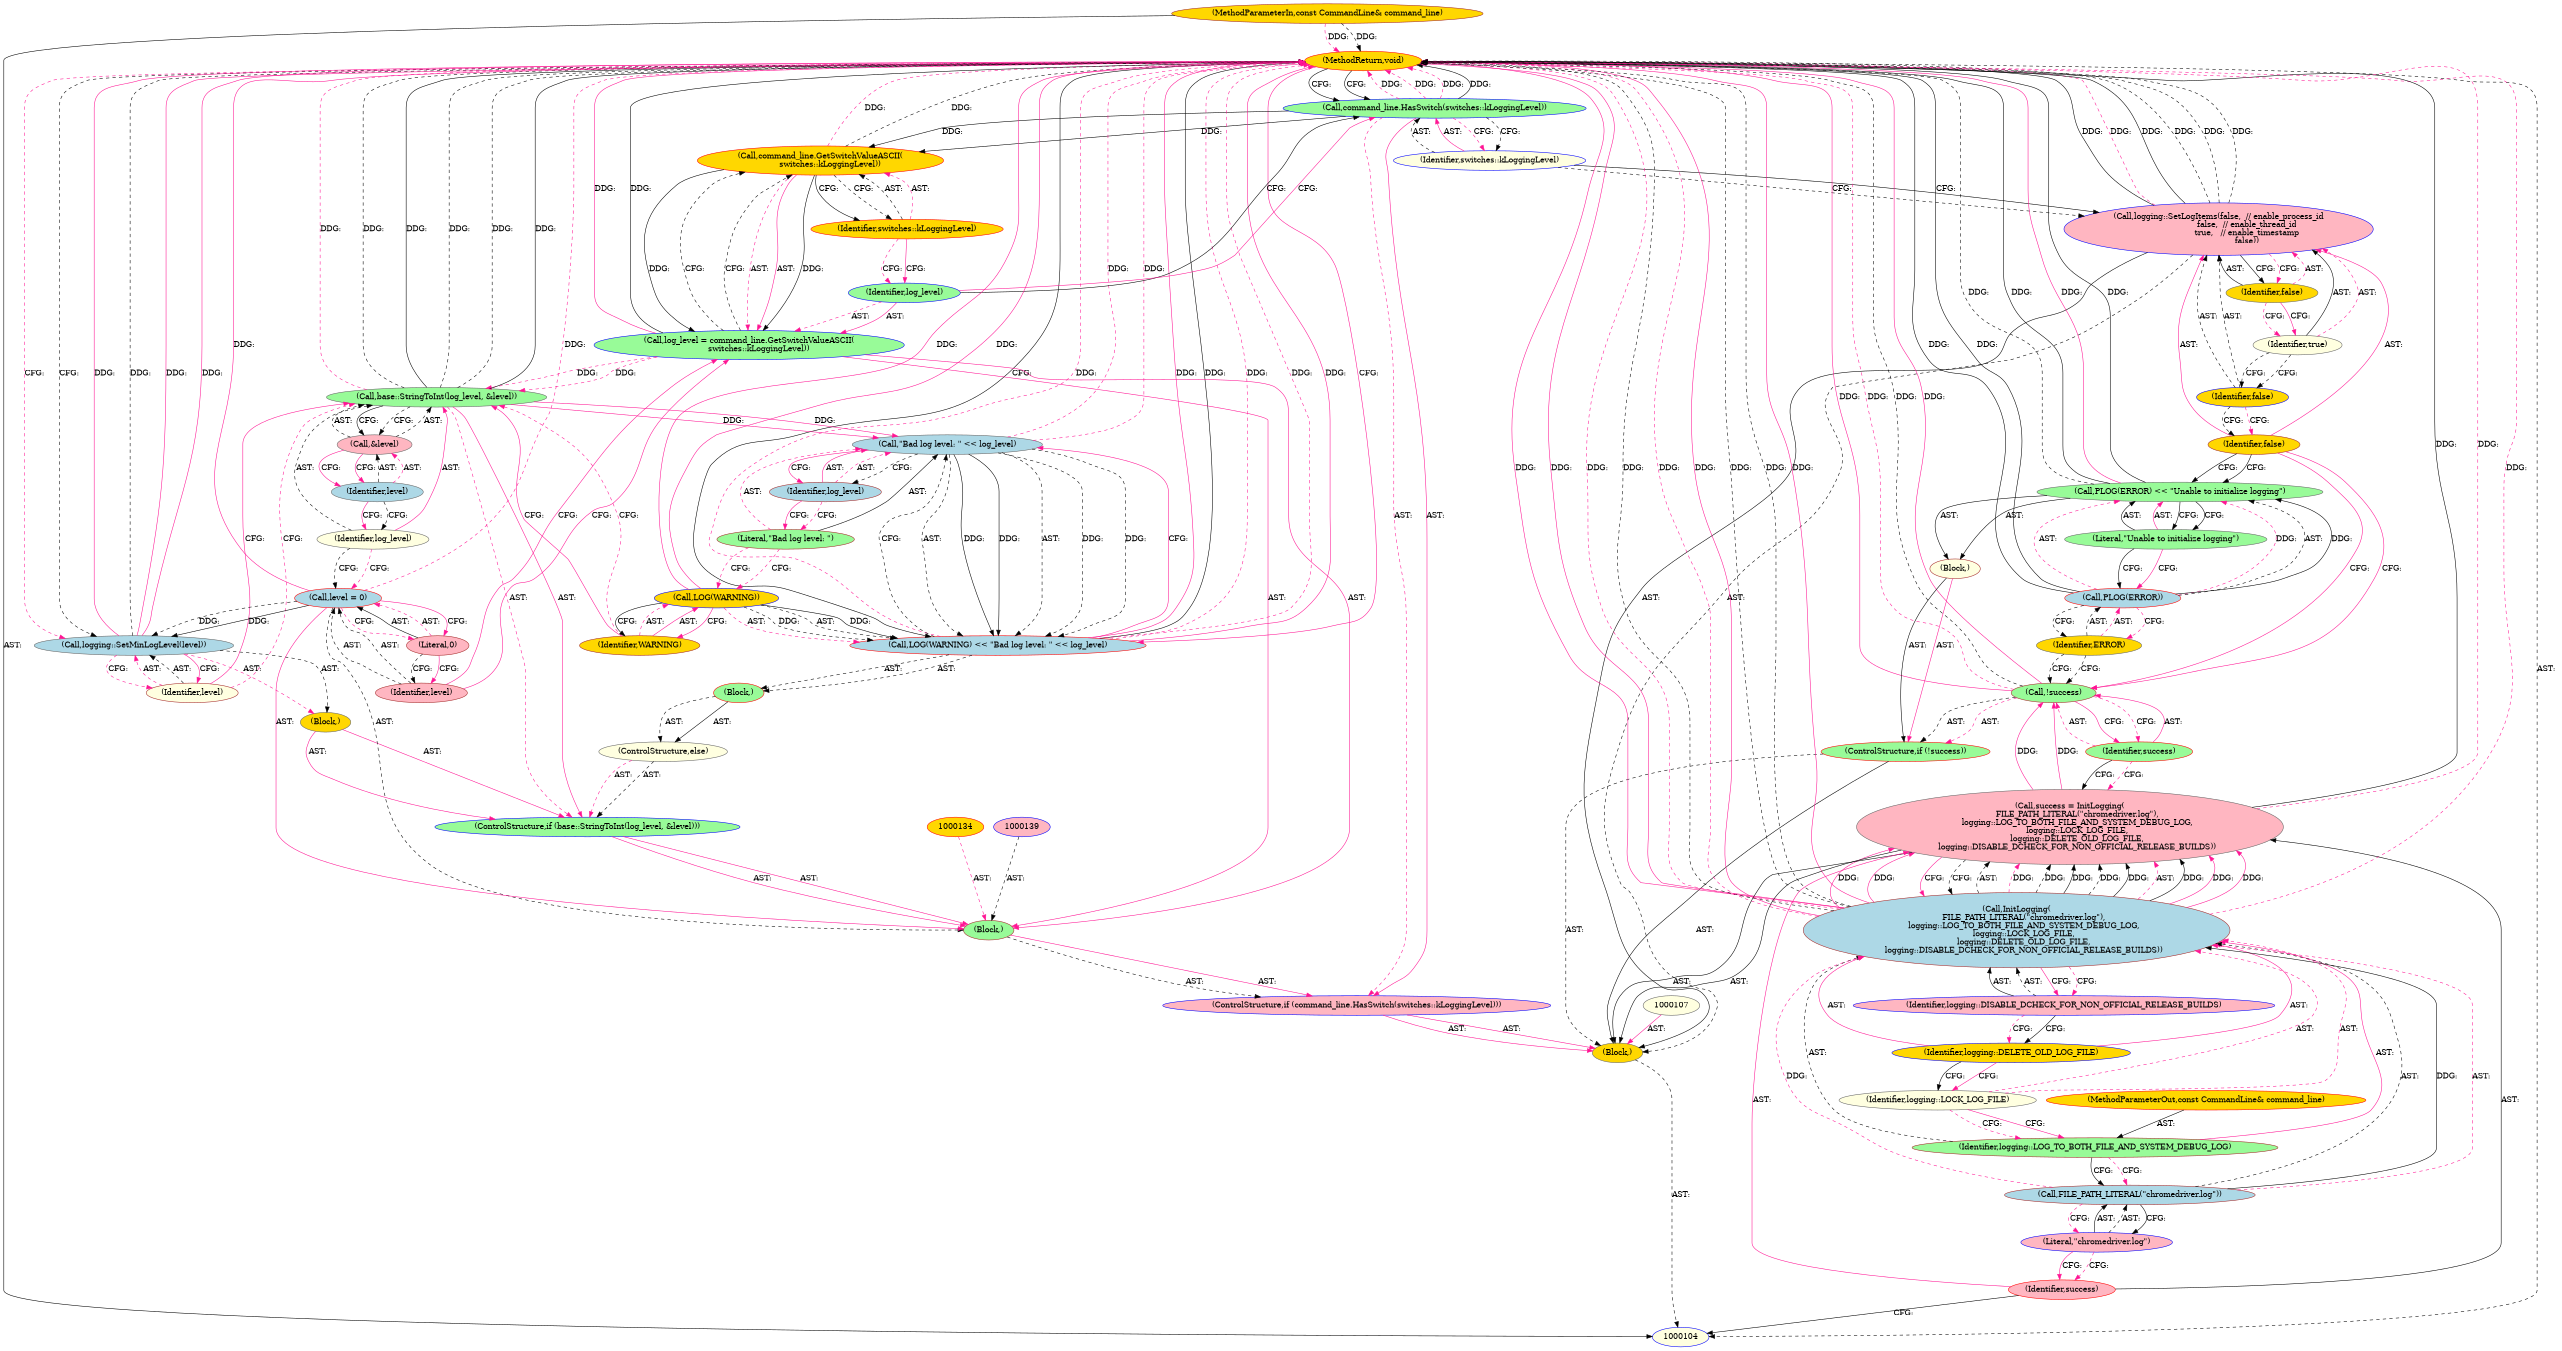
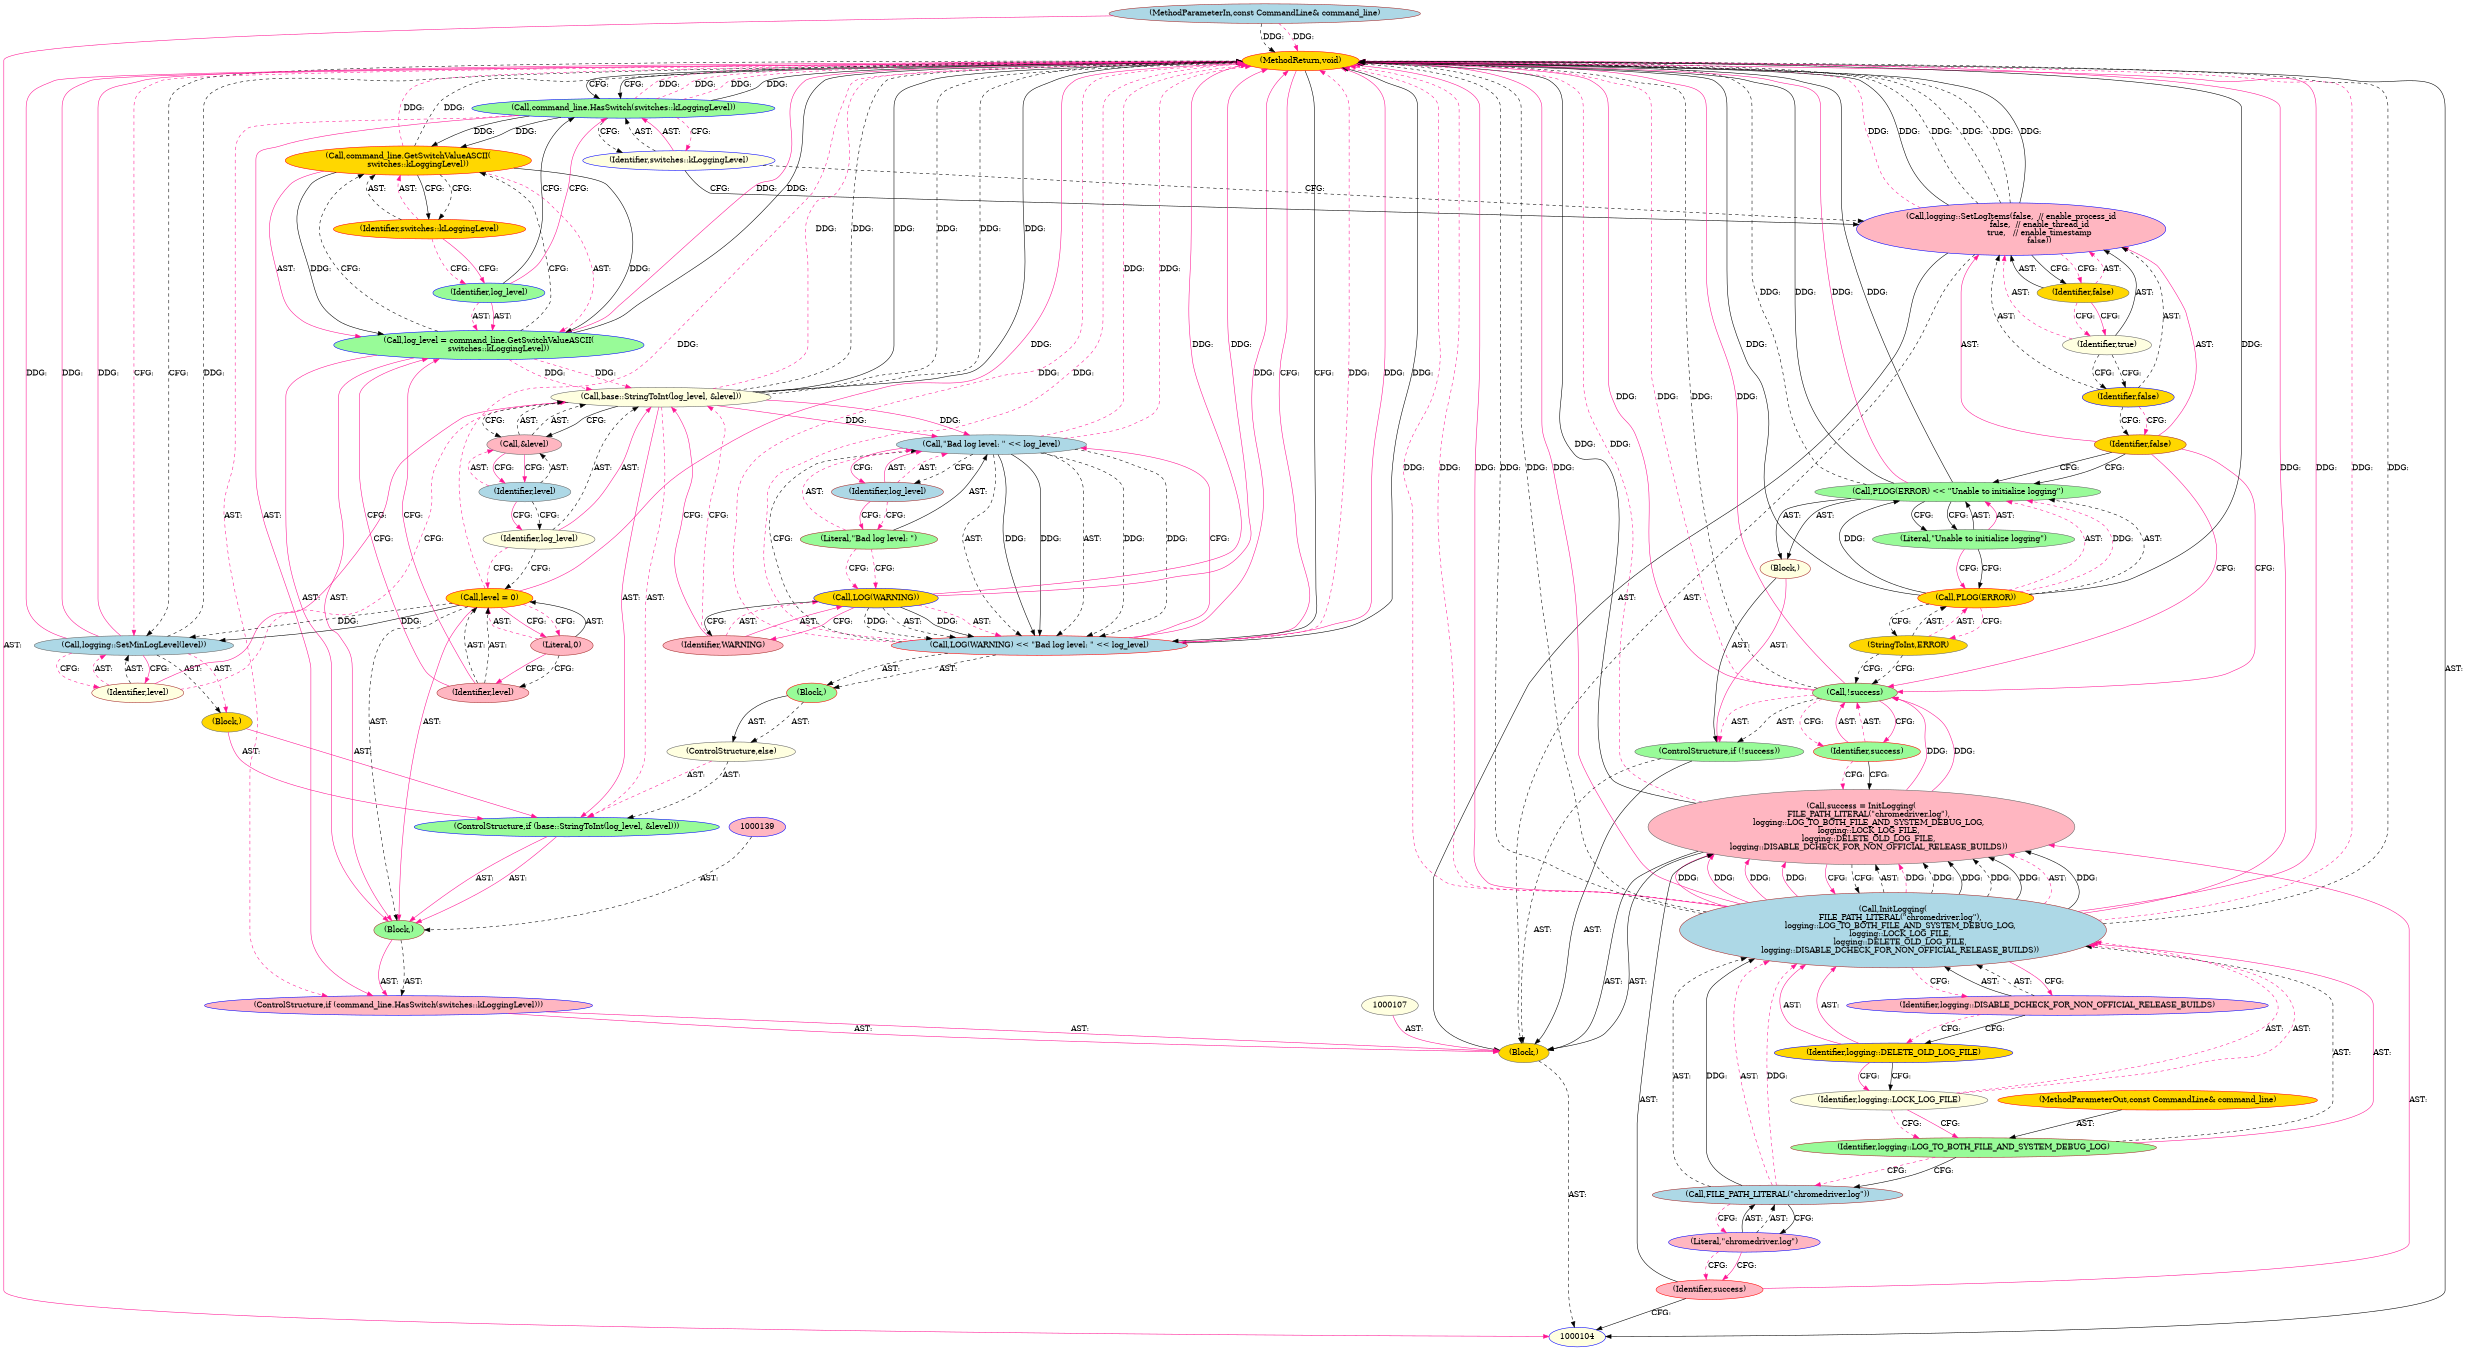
node "(MethodParameterIn,const CommandLine& command_line)": fillcolor gold -> lightblue
node "(Call,base::StringToInt(log_level, &level))": fillcolor palegreen -> lightyellow
edge "(MethodReturn,void)" -> "1000104": style dashed -> solid
node "(Call,level = 0)": fillcolor lightblue -> gold
node "(Call,PLOG(ERROR))": fillcolor lightblue -> gold
node "(Identifier,WARNING)": fillcolor gold -> lightpink
node "(Identifier,ERROR)": label "(Identifier,ERROR)" -> "(StringToInt,ERROR)"
node "(ControlStructure,if (!success))": color red -> gray40
node "1000134": removed
edge "(MethodParameterIn,const CommandLine& command_line)" -> "1000104": color black -> deeppink
